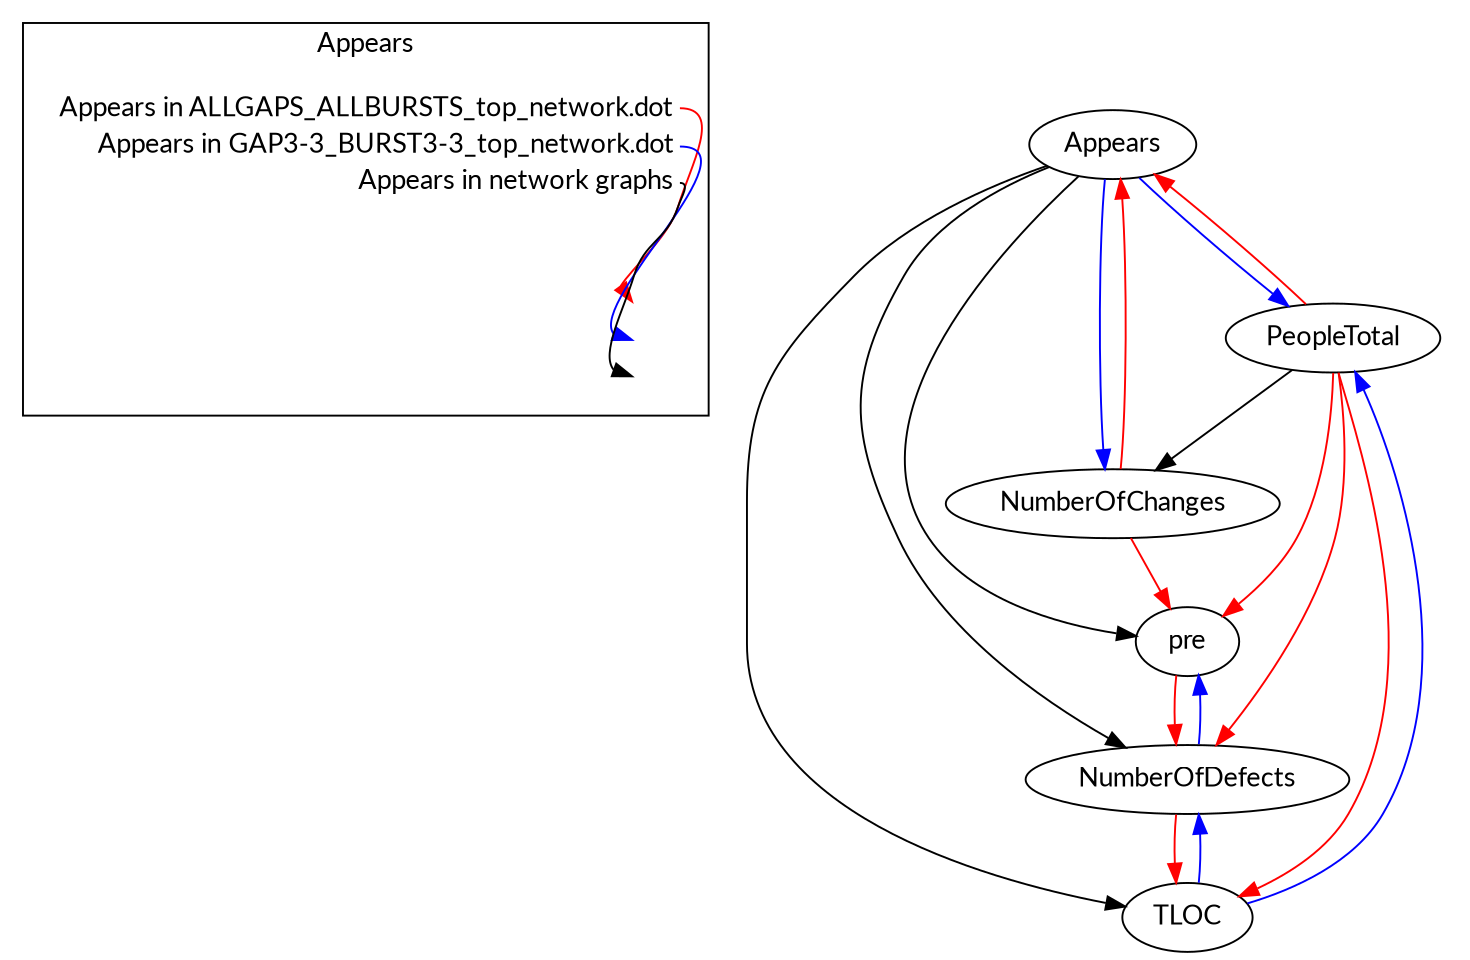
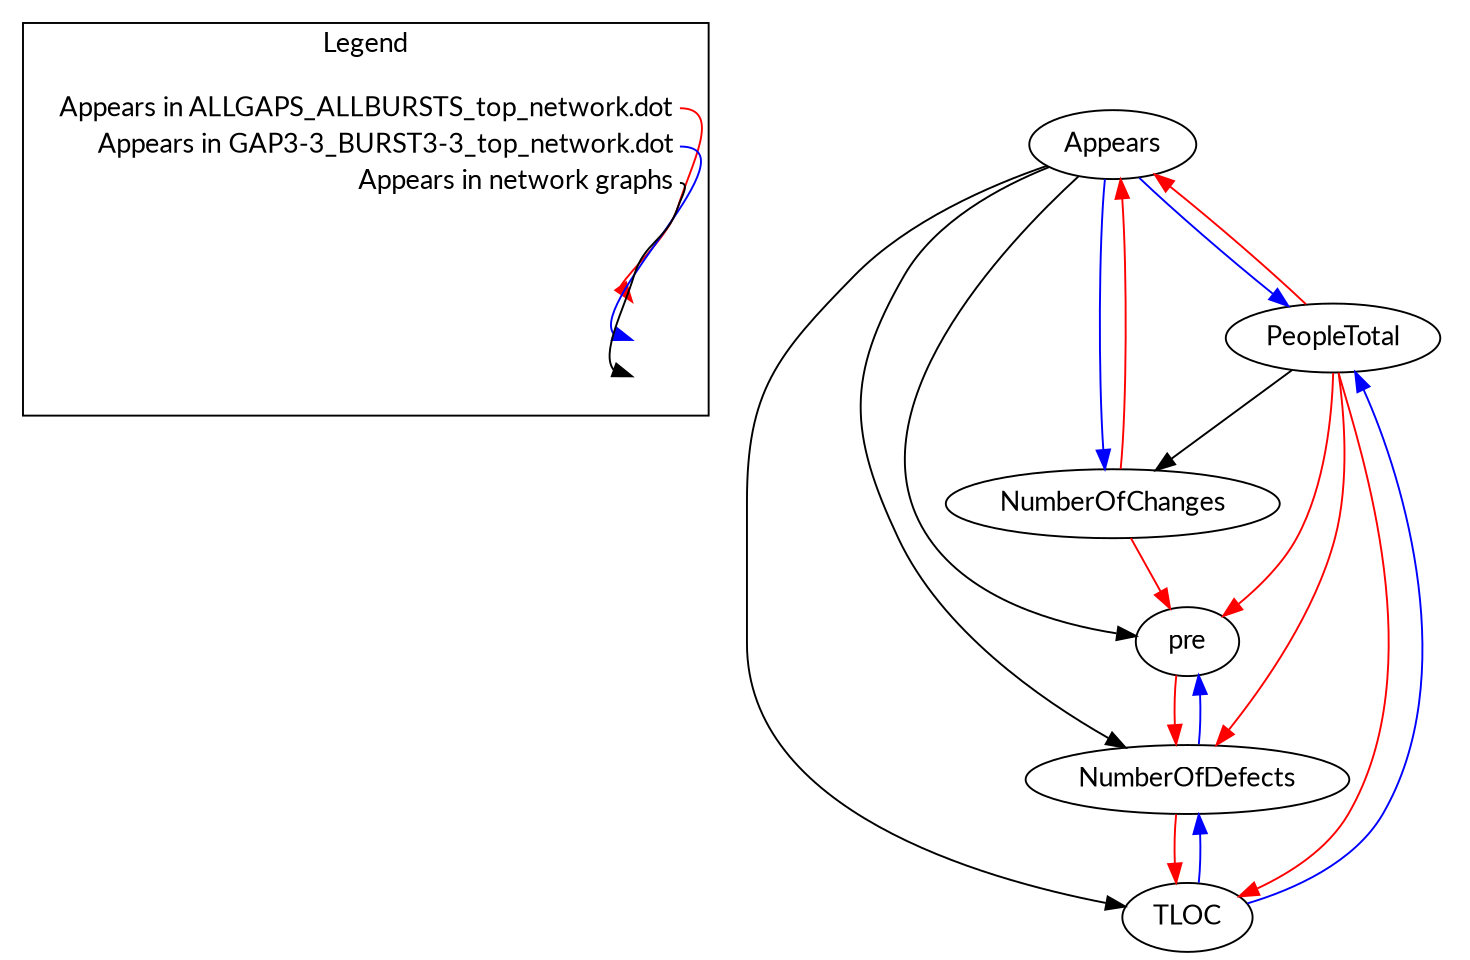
cluster "Appears": label "Appears" -> "Legend"
